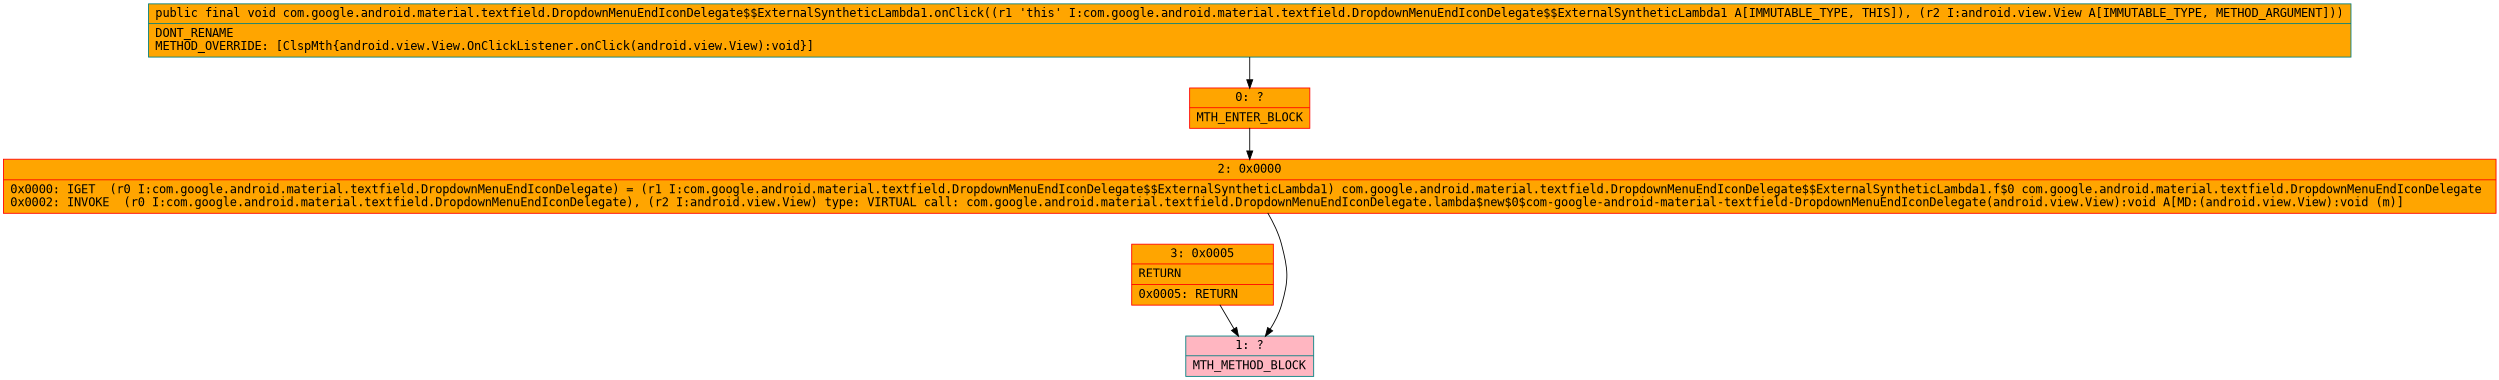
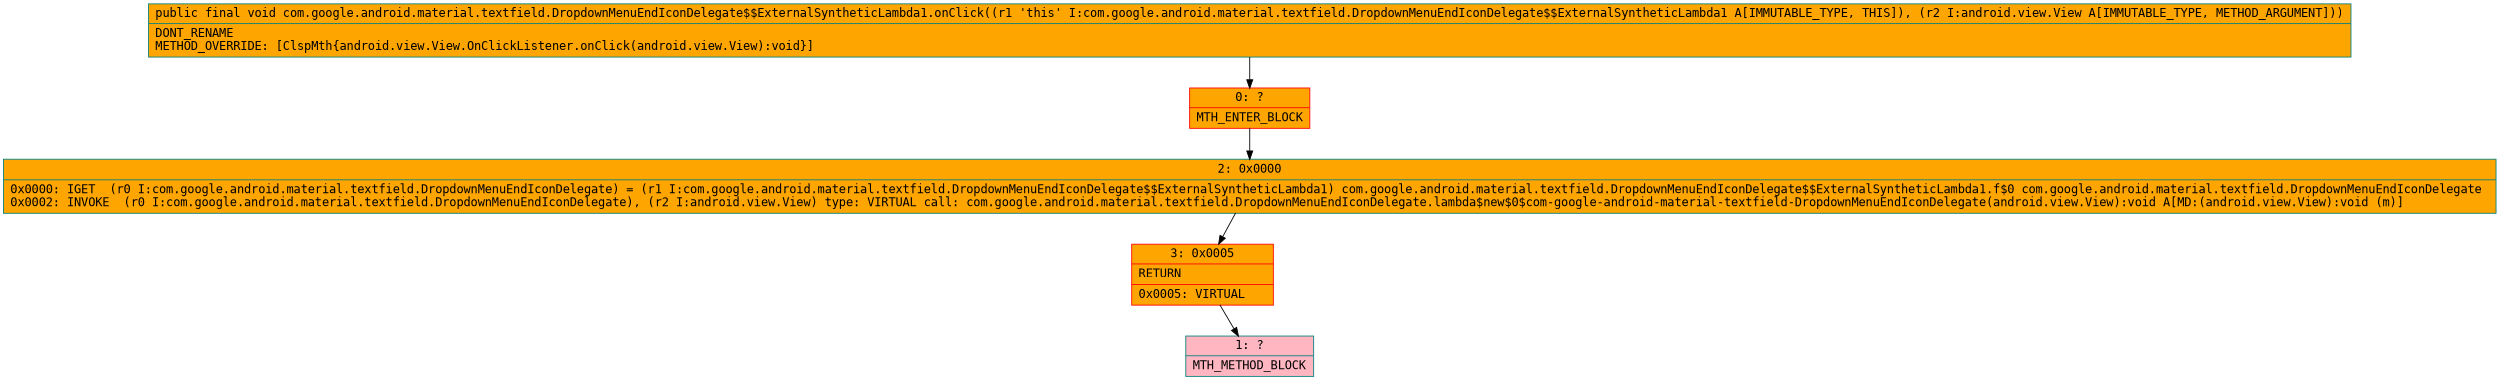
node "2: 0x0000": color red -> teal
edge "2: 0x0000" -> "1: ?": now "2: 0x0000" -> "3: 0x0005"
node "3: 0x0005": text "0x0005: RETURN" -> "0x0005: VIRTUAL"
